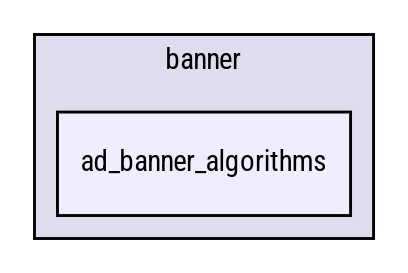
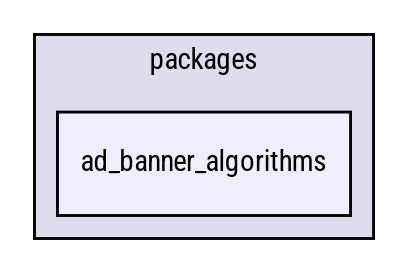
cluster "banner": label "banner" -> "packages"
